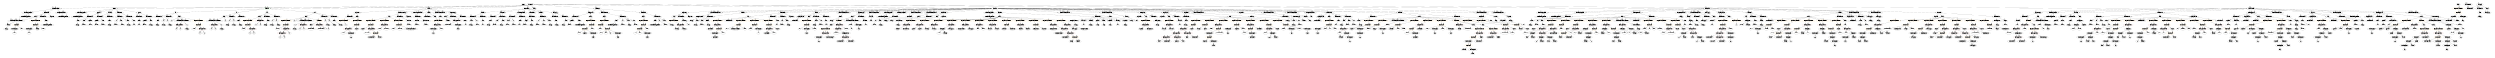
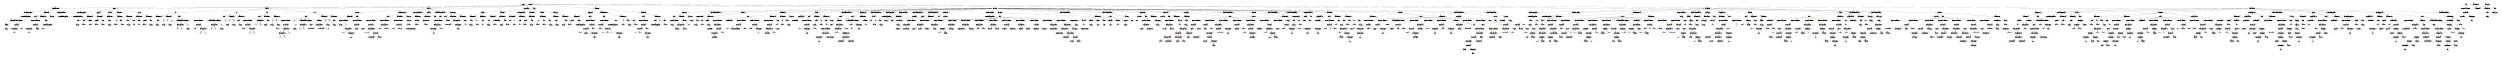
node "who": label "who" -> "subtractedValue"
